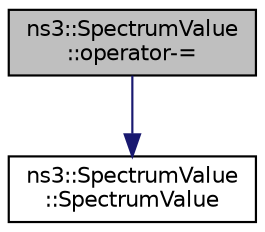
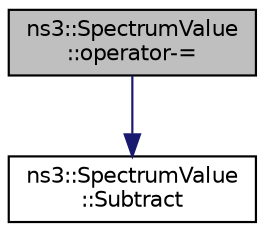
node "ns3::SpectrumValue ::SpectrumValue": label "ns3::SpectrumValue ::SpectrumValue" -> "ns3::SpectrumValue ::Subtract"
